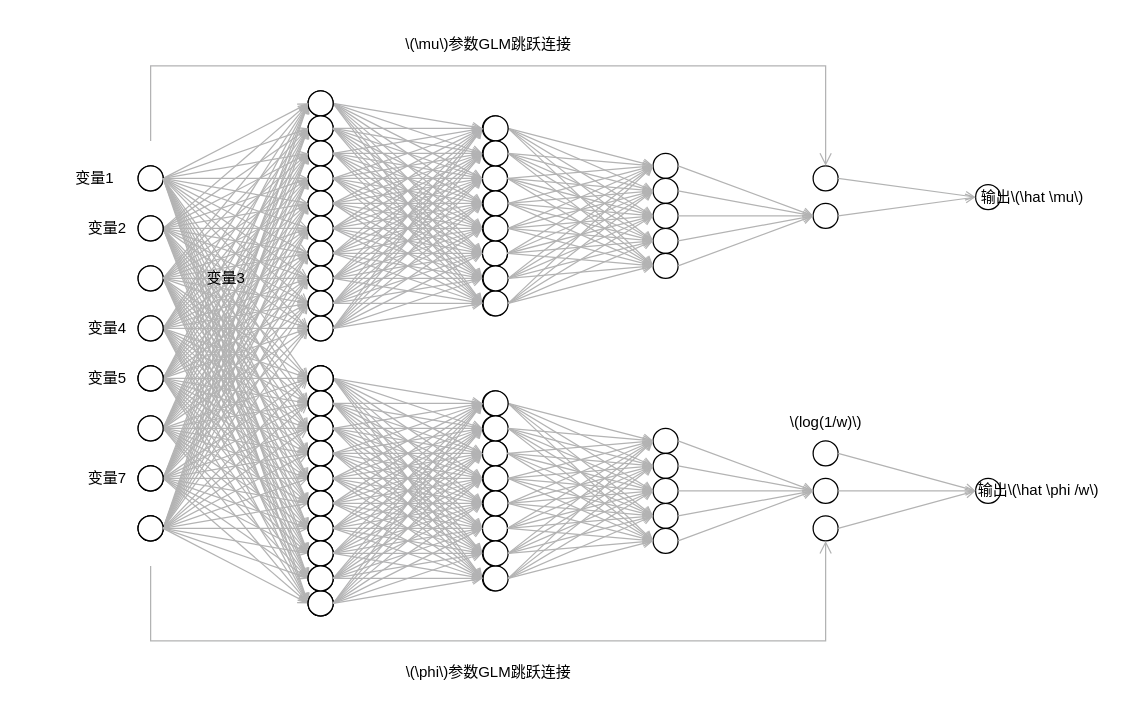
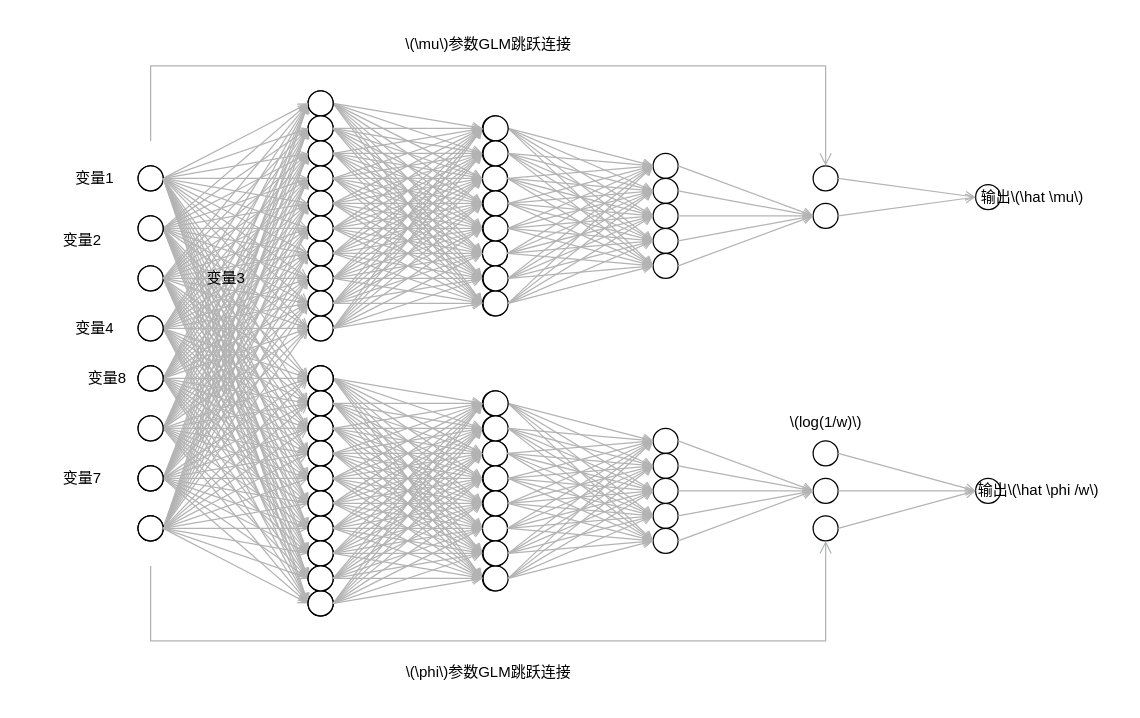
node "变量2": moved (107, 228) -> (82, 241)
node "变量4": moved (107, 328) -> (94, 328)
node "变量5": label "变量5" -> "变量8"
node "变量7": moved (107, 478) -> (82, 478)
